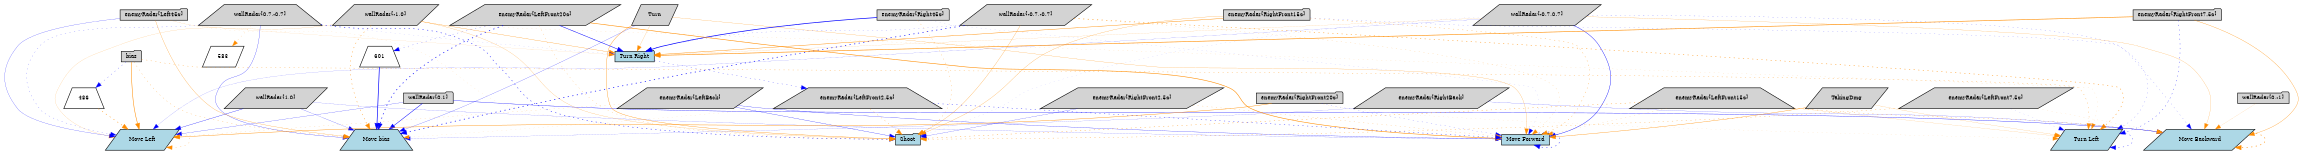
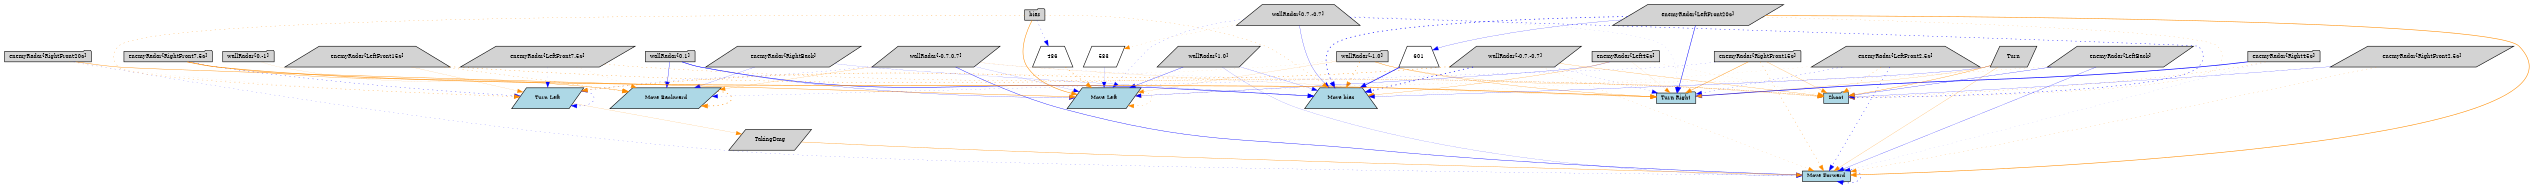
node "wallRadar[-1,0]": shape parallelogram -> folder
edge "enemyRadar[LeftFront20ø]" -> "601": style dotted -> solid
edge "Turn Right" -> "enemyRadar[LeftFront2.5ø]": reversed
edge "583" -> "Move Left": added
edge "enemyRadar[LeftFront15ø]" -> "Move Forward": removed
edge "TakingDmg" -> "Turn Left": reversed
